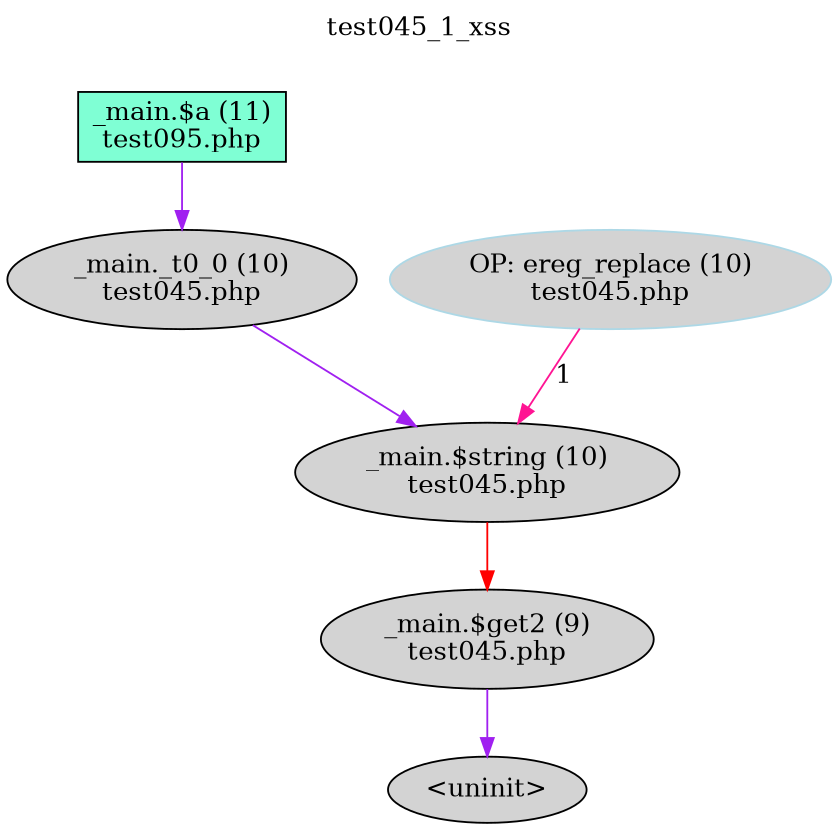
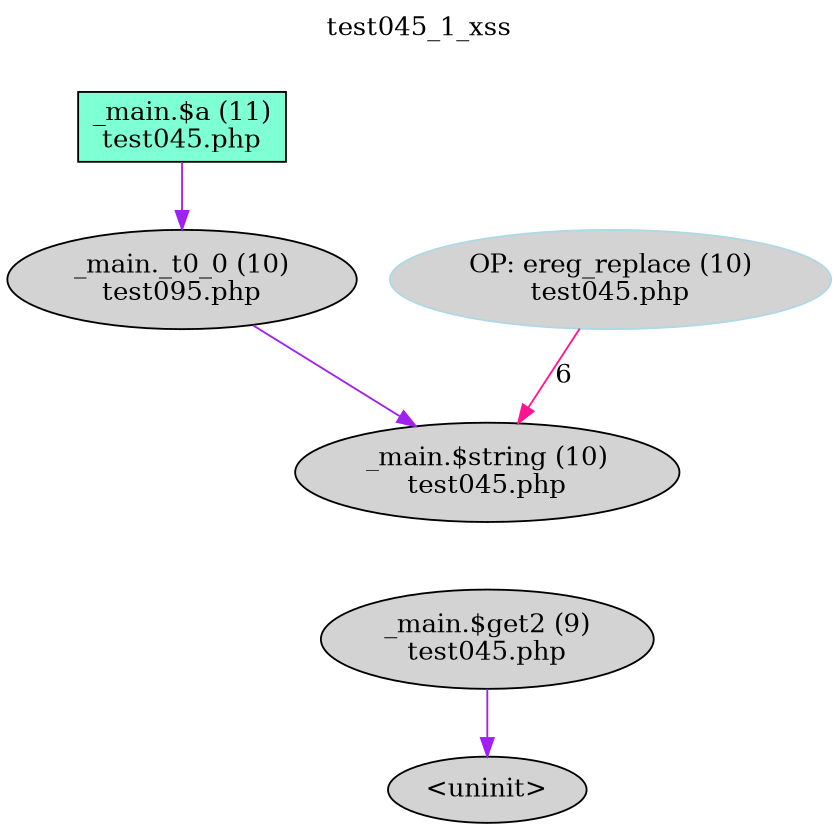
node "_main.$a (11) test095.php": label "_main.$a (11) test095.php" -> "_main.$a (11) test045.php"
node "_main._t0_0 (10) test045.php": label "_main._t0_0 (10) test045.php" -> "_main._t0_0 (10) test095.php"
edge "OP: ereg_replace (10) test045.php" -> "_main.$string (10) test045.php": label "1" -> "6"
edge "_main.$string (10) test045.php" -> "_main.$get2 (9) test045.php": removed
